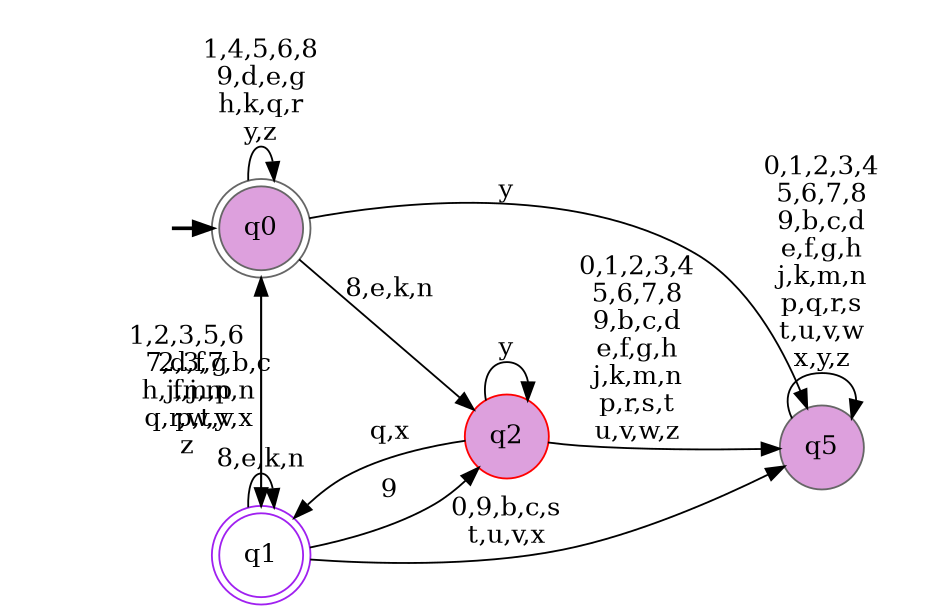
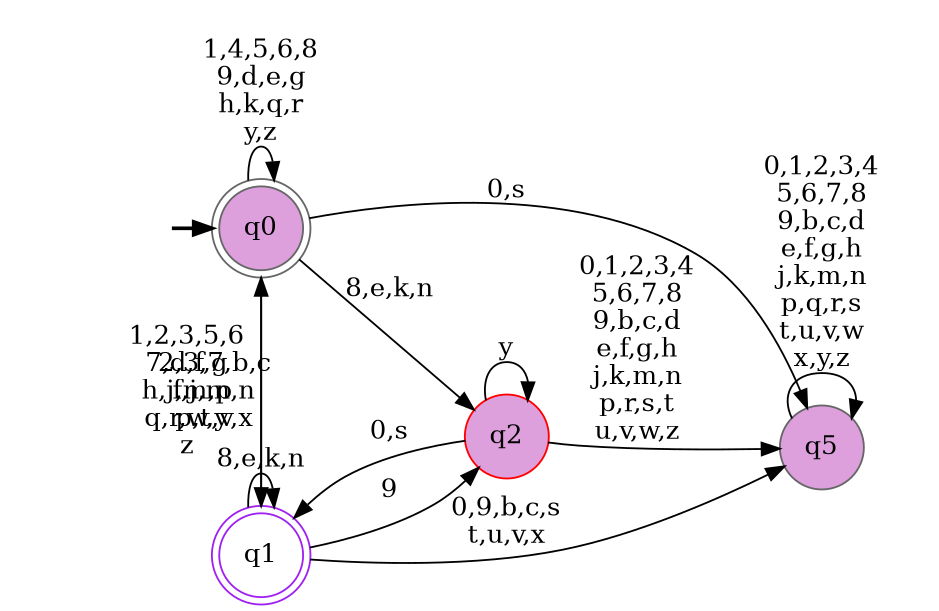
edge "q0" -> "q5": label "y" -> "0,s"
edge "q2" -> "q1": label "q,x" -> "0,s"
